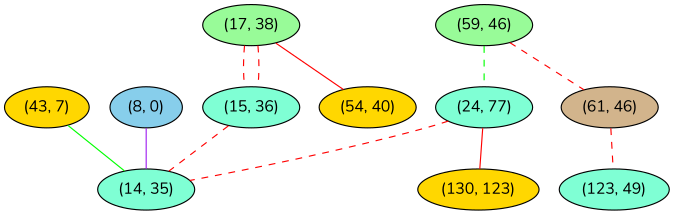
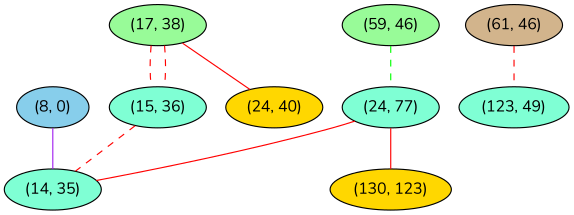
edge "(59, 46)" -- "(61, 46)": removed
node "(43, 7)": removed
node "(54, 40)": label "(54, 40)" -> "(24, 40)"
edge "(24, 77)" -- "(14, 35)": style dashed -> solid
